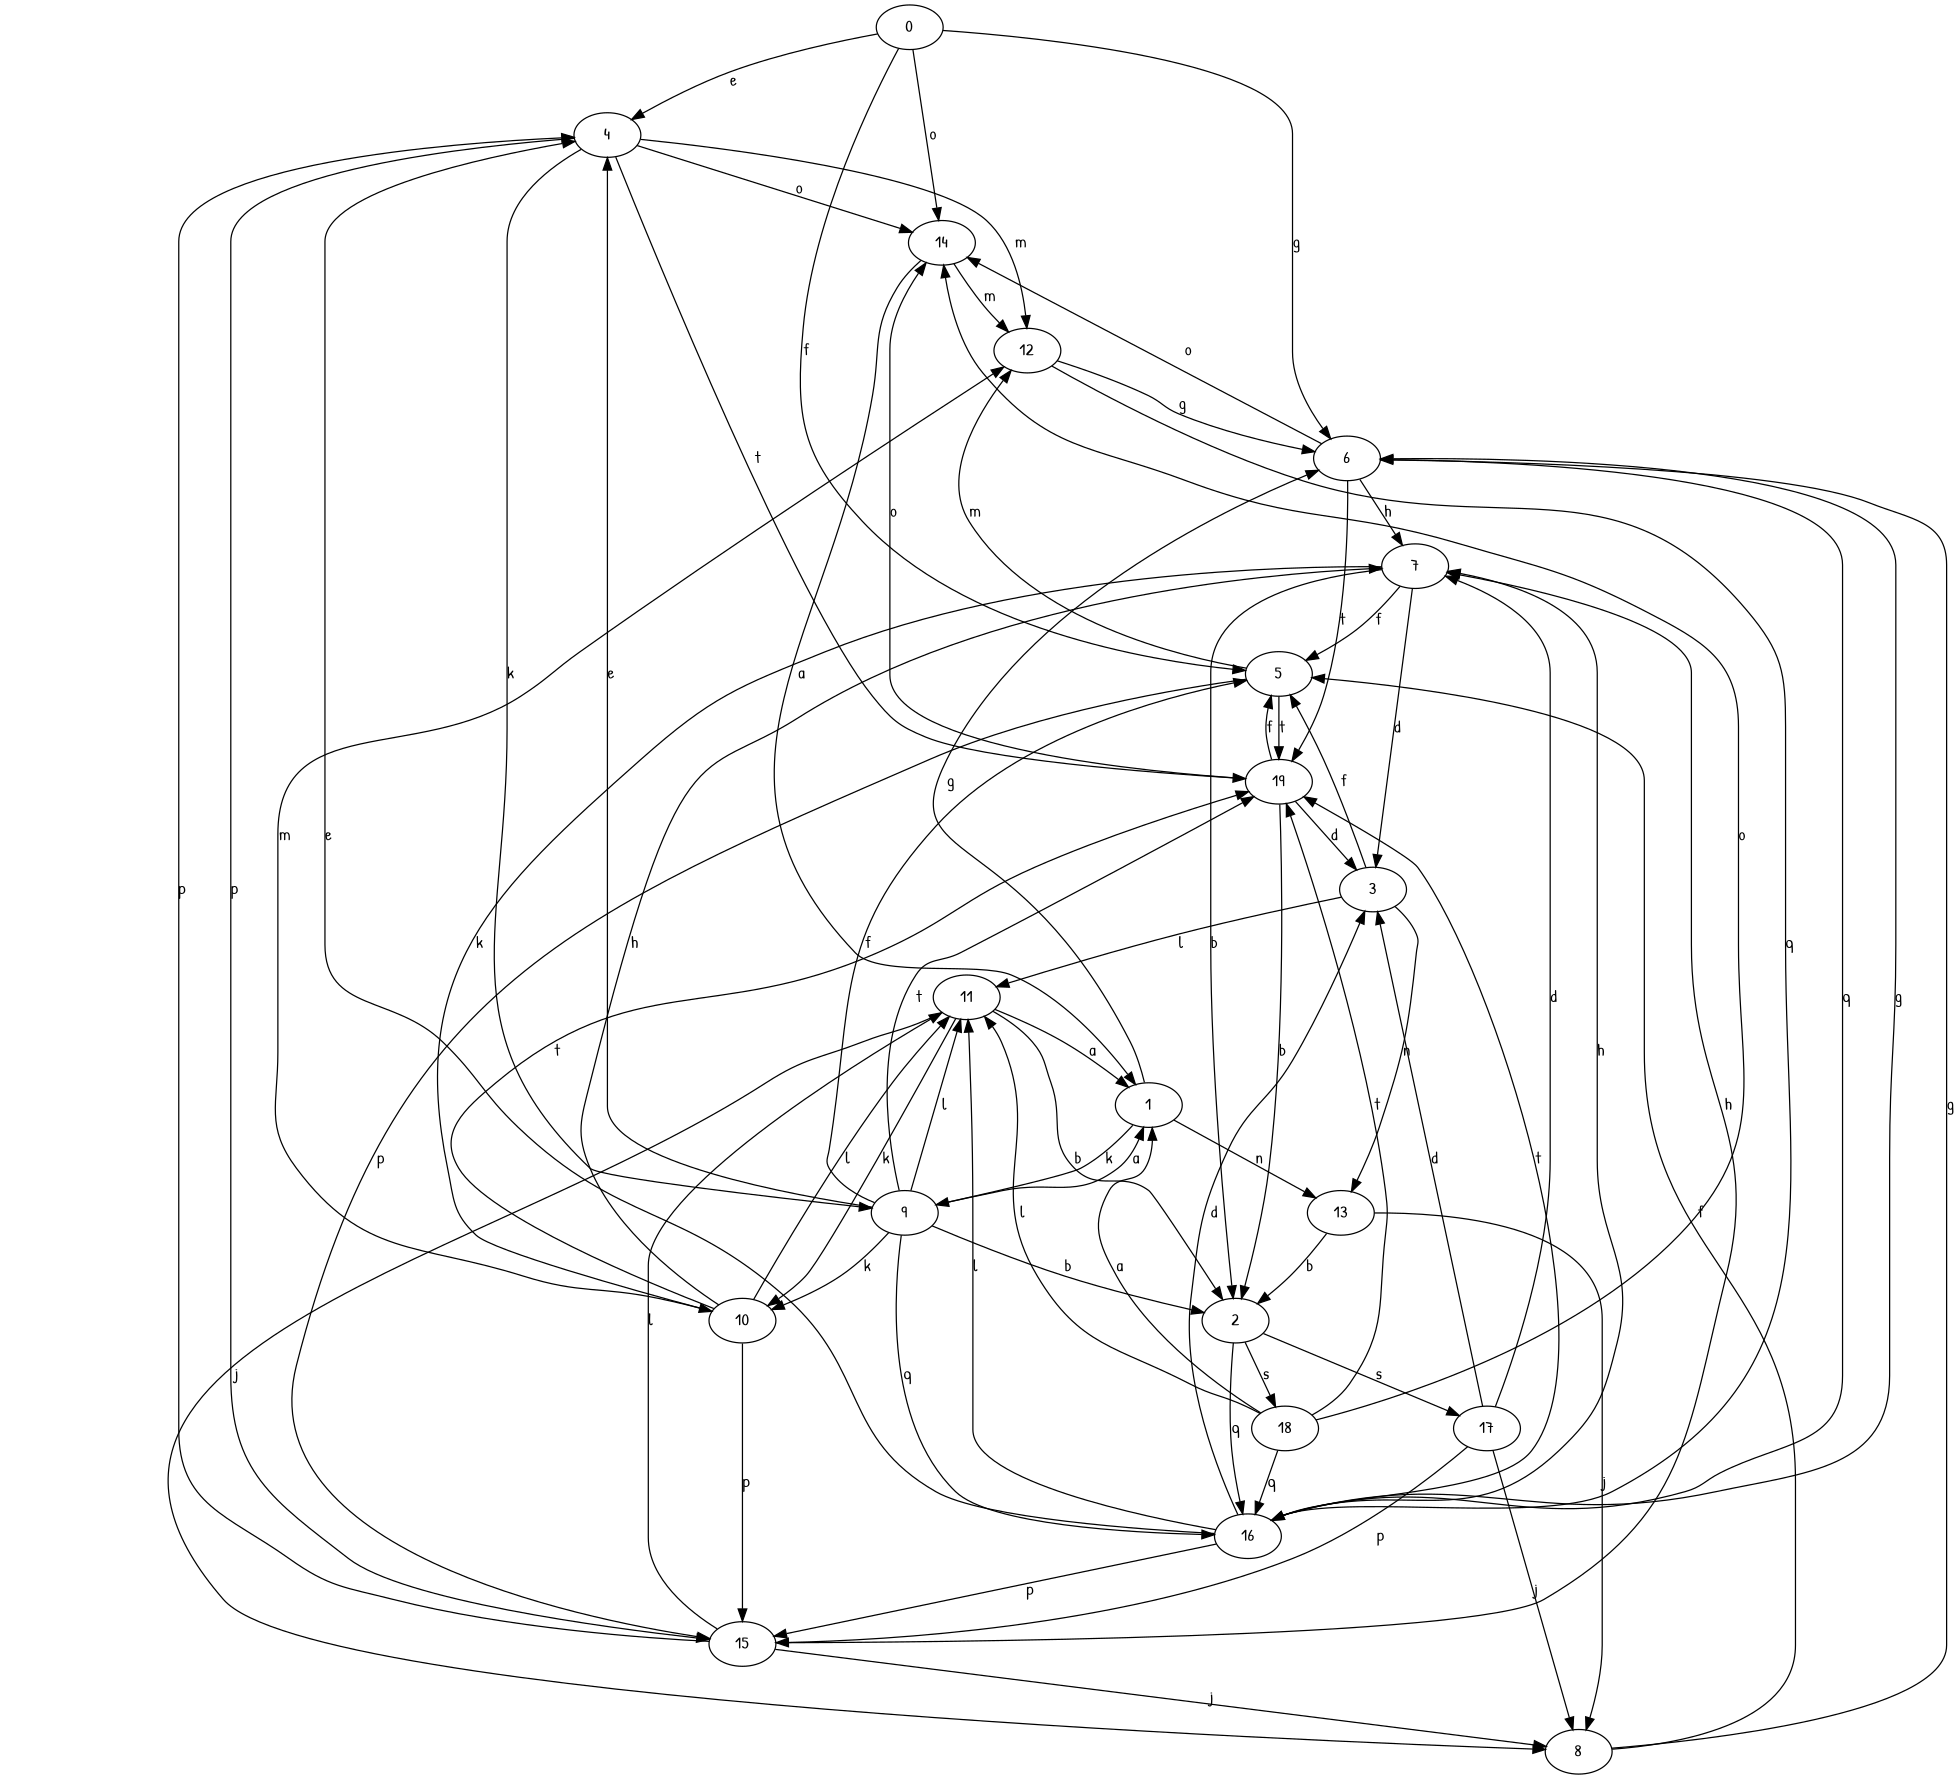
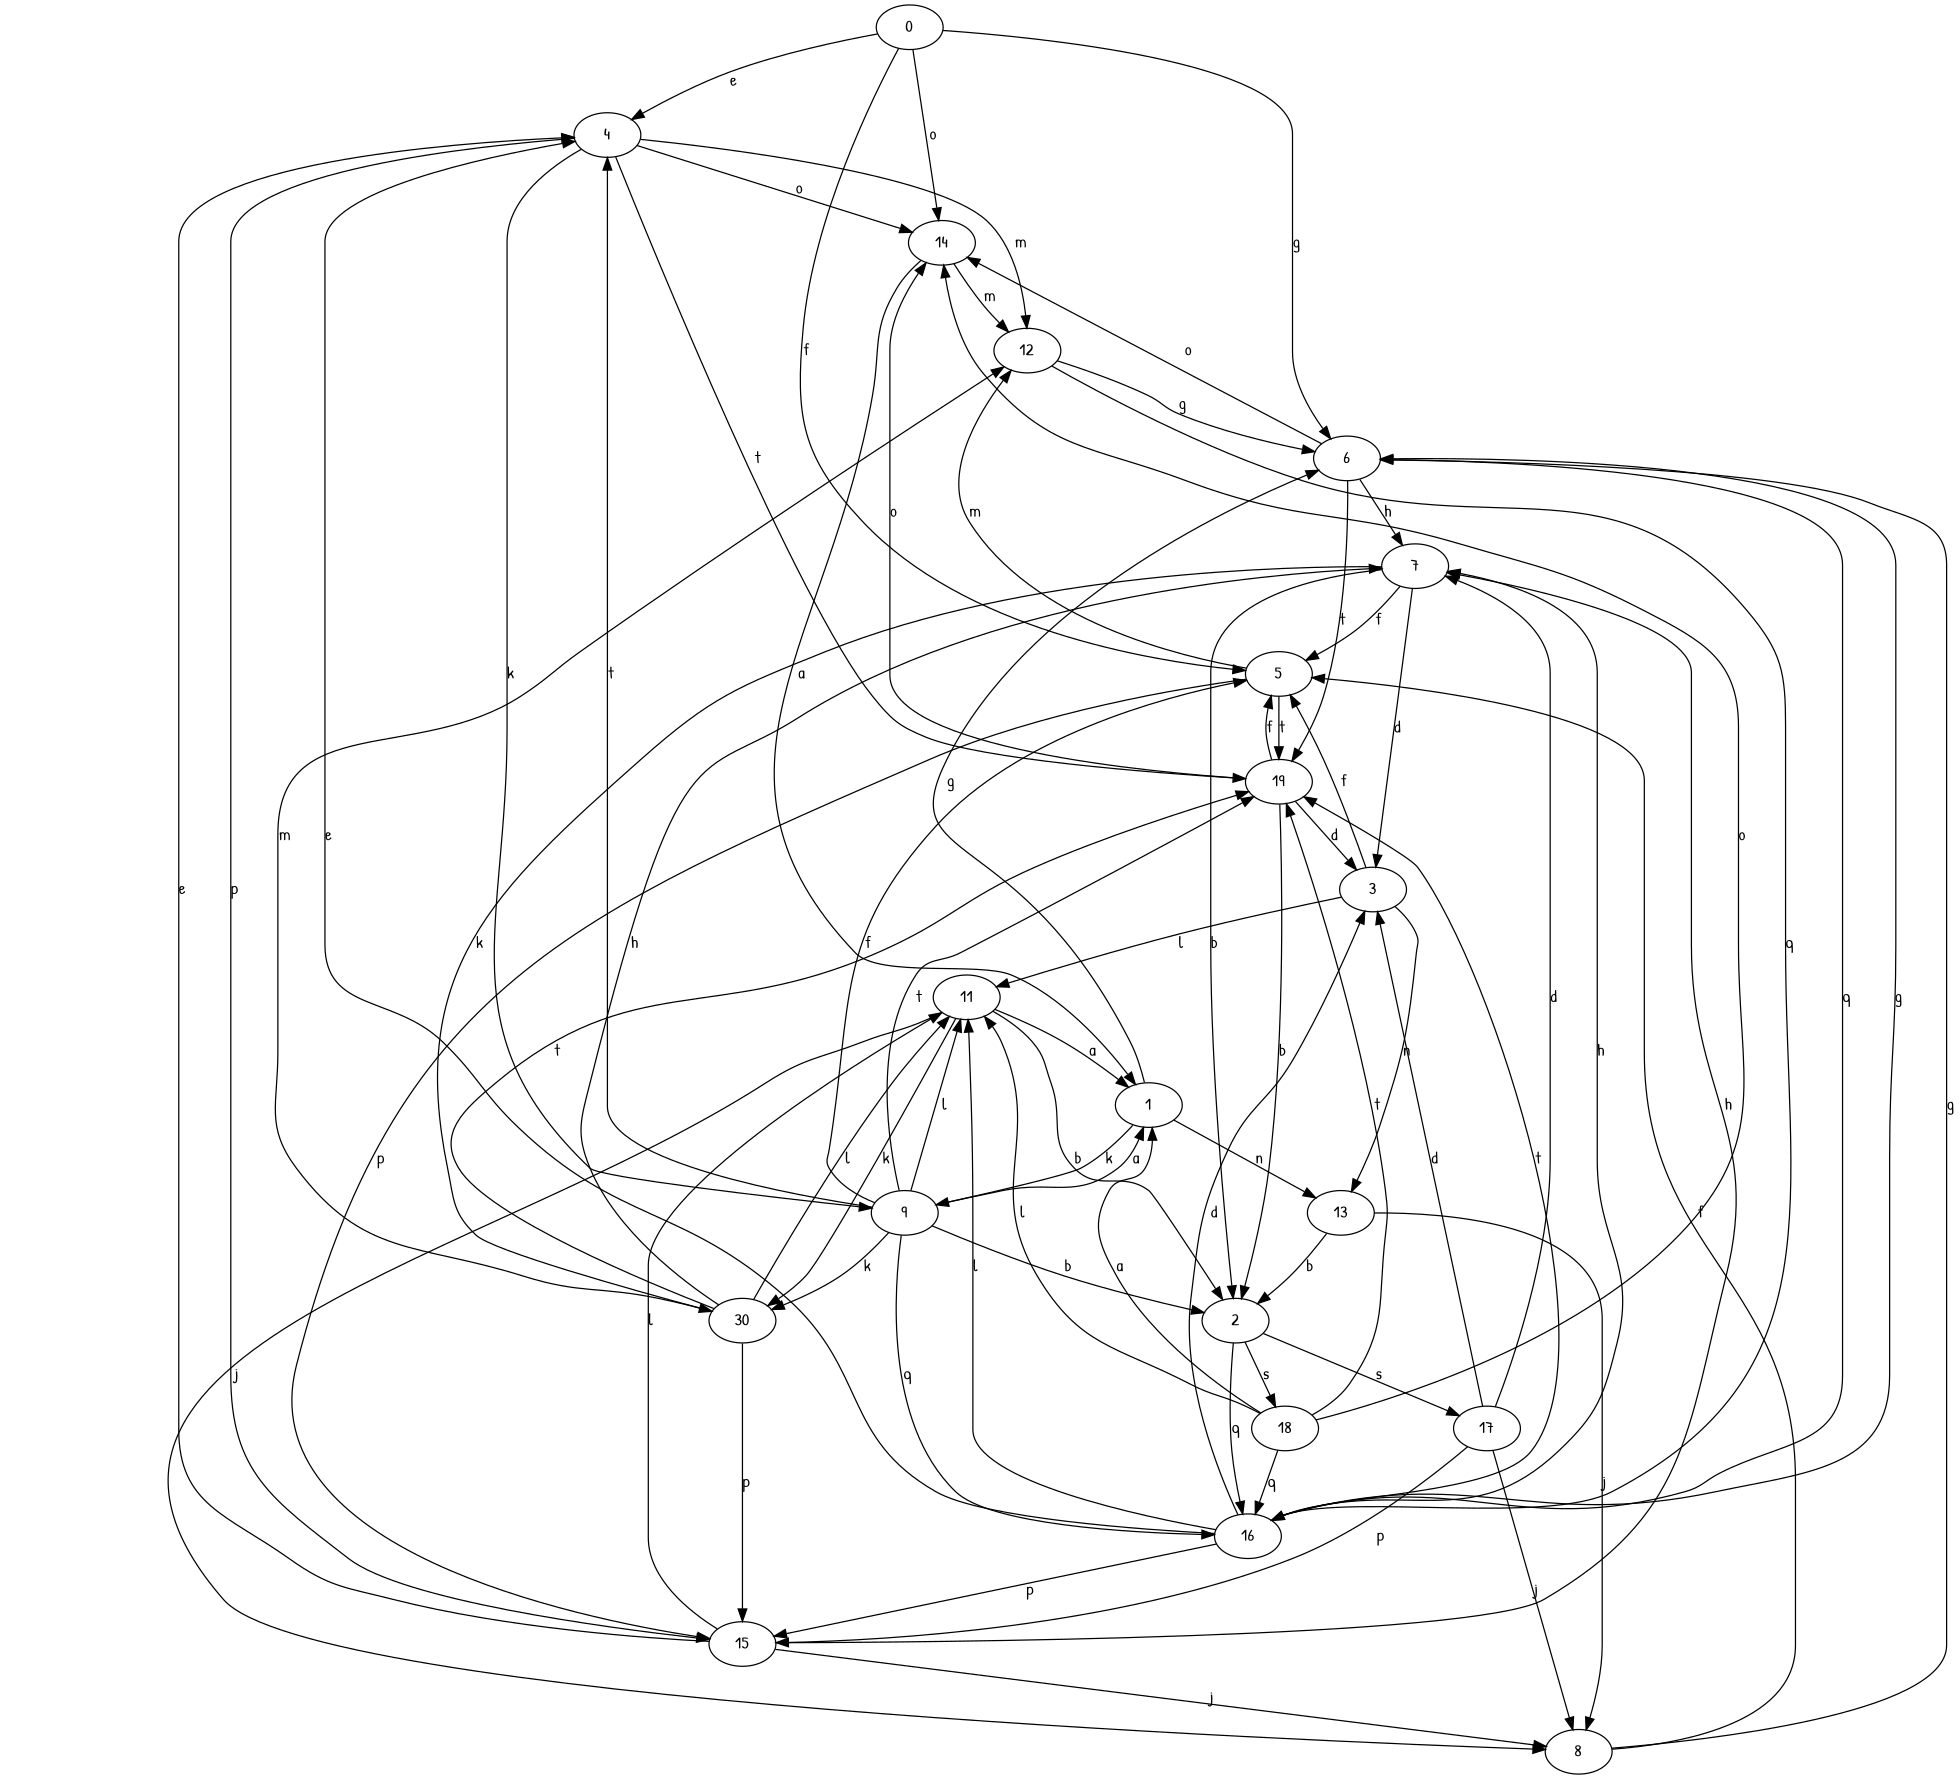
edge "9" -> "4": label "e" -> "t"
edge "15" -> "4": label "p" -> "e"
node "10": label "10" -> "30"
